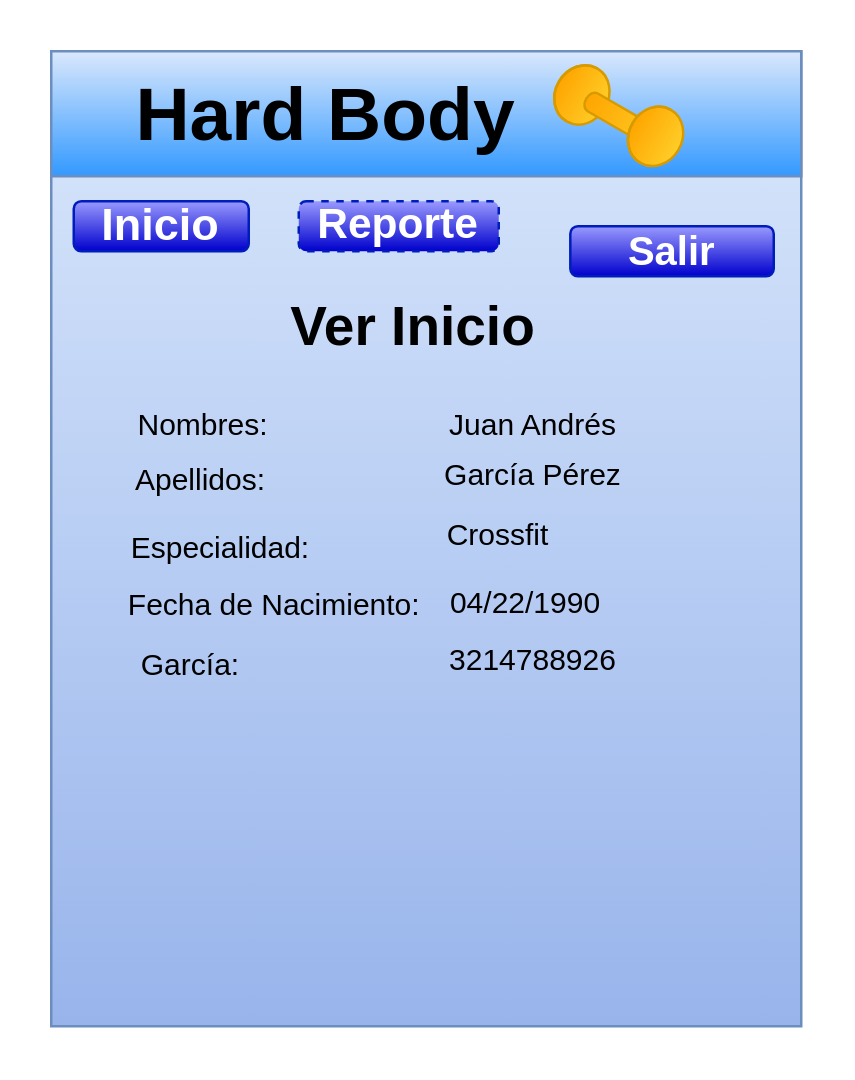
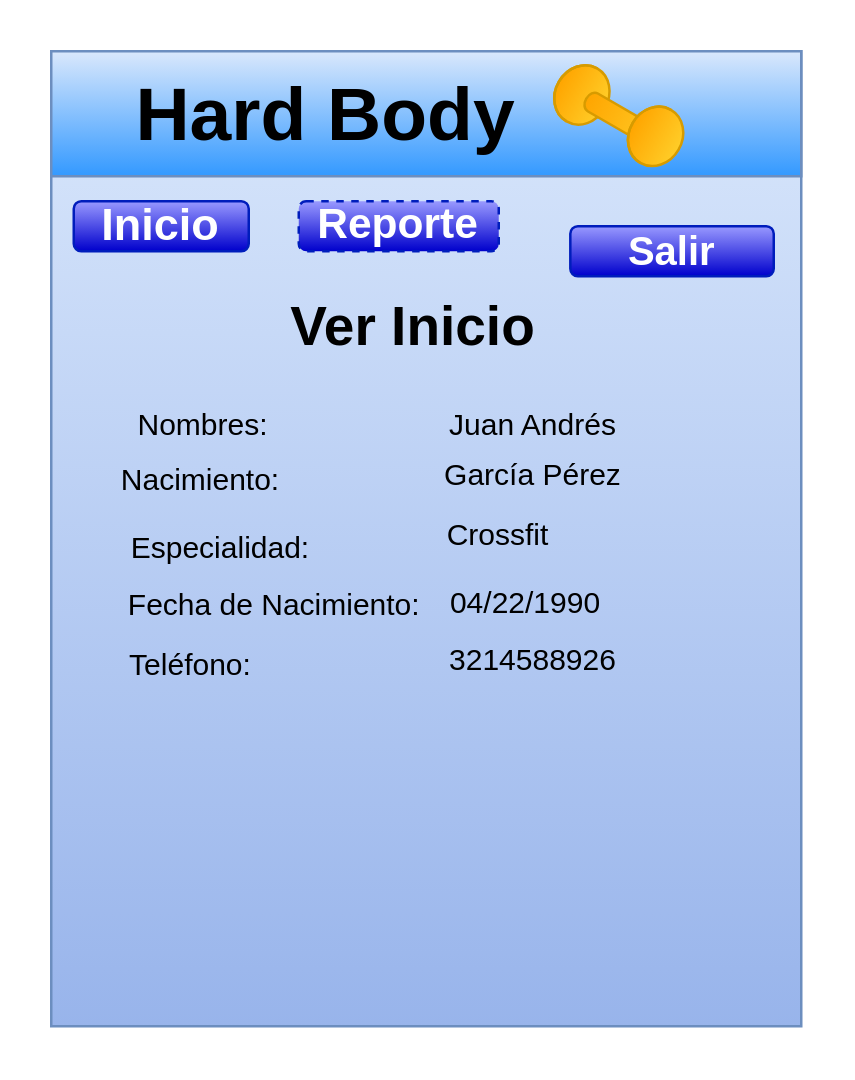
node "Apellidos:": label "Apellidos:" -> "Nacimiento:"
node "3214788926": label "3214788926" -> "3214588926"
node "García:": label "García:" -> "Teléfono:"
